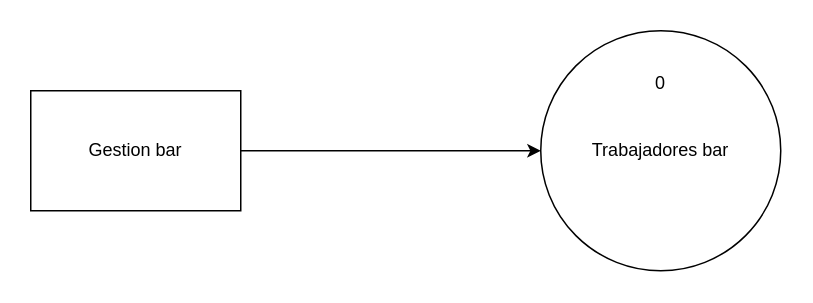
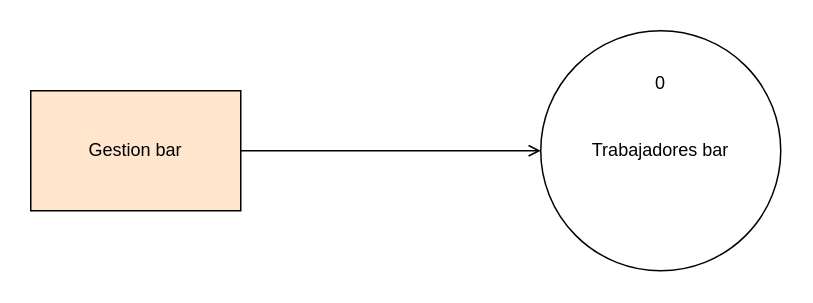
node "Gestion bar": fillcolor #ffffff -> #ffe6cc
edge "Gestion bar" -> "Trabajadores bar": arrowhead classic -> open
